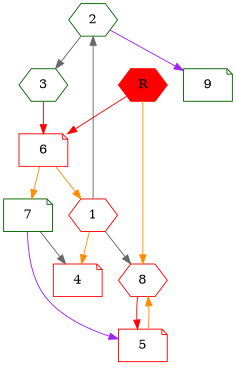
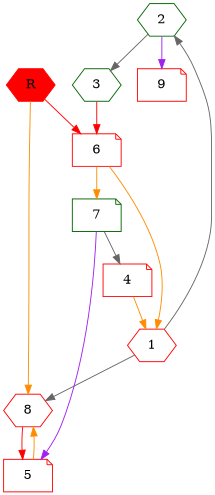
node "9": color darkgreen -> red
edge "1" -> "4": reversed
